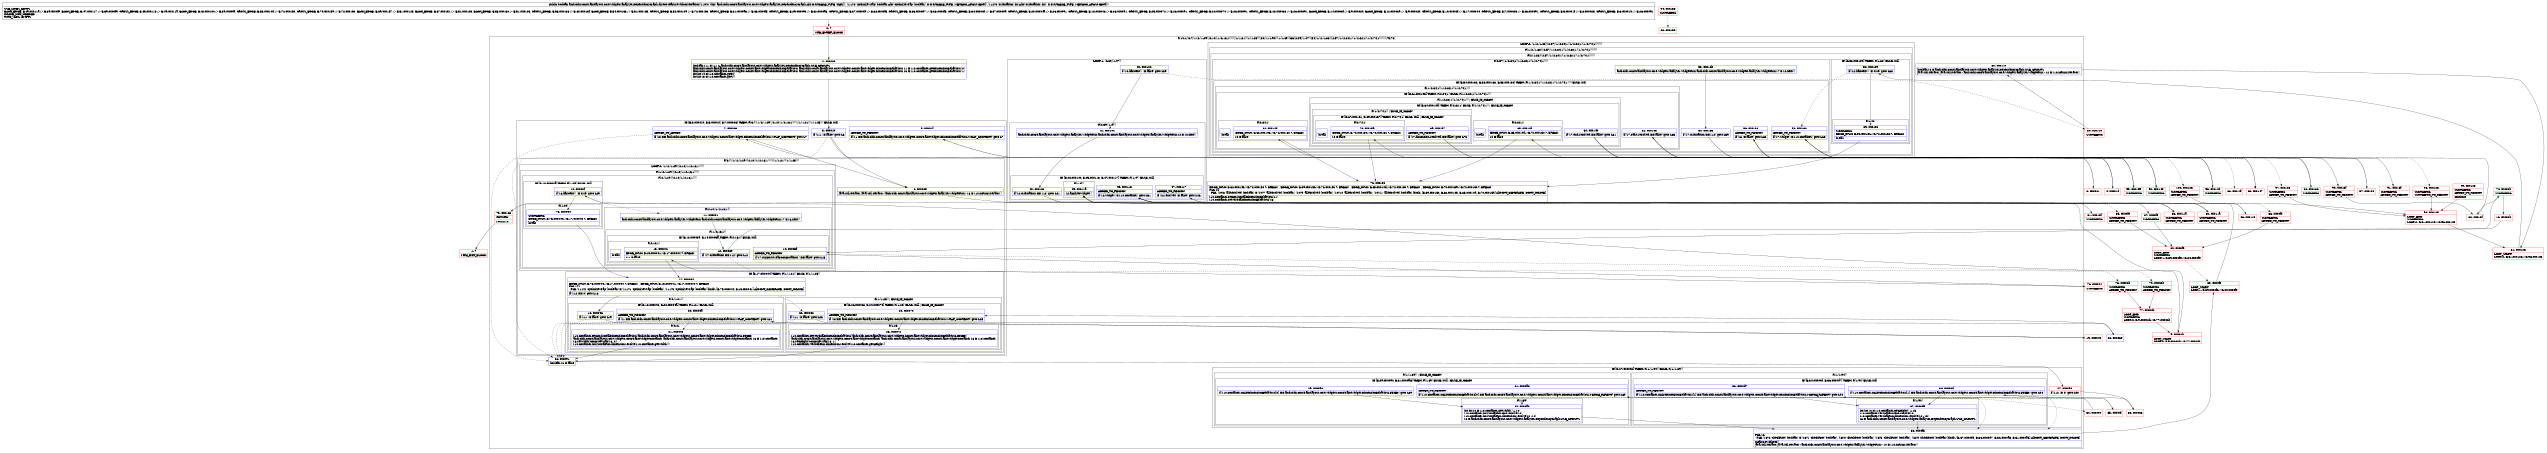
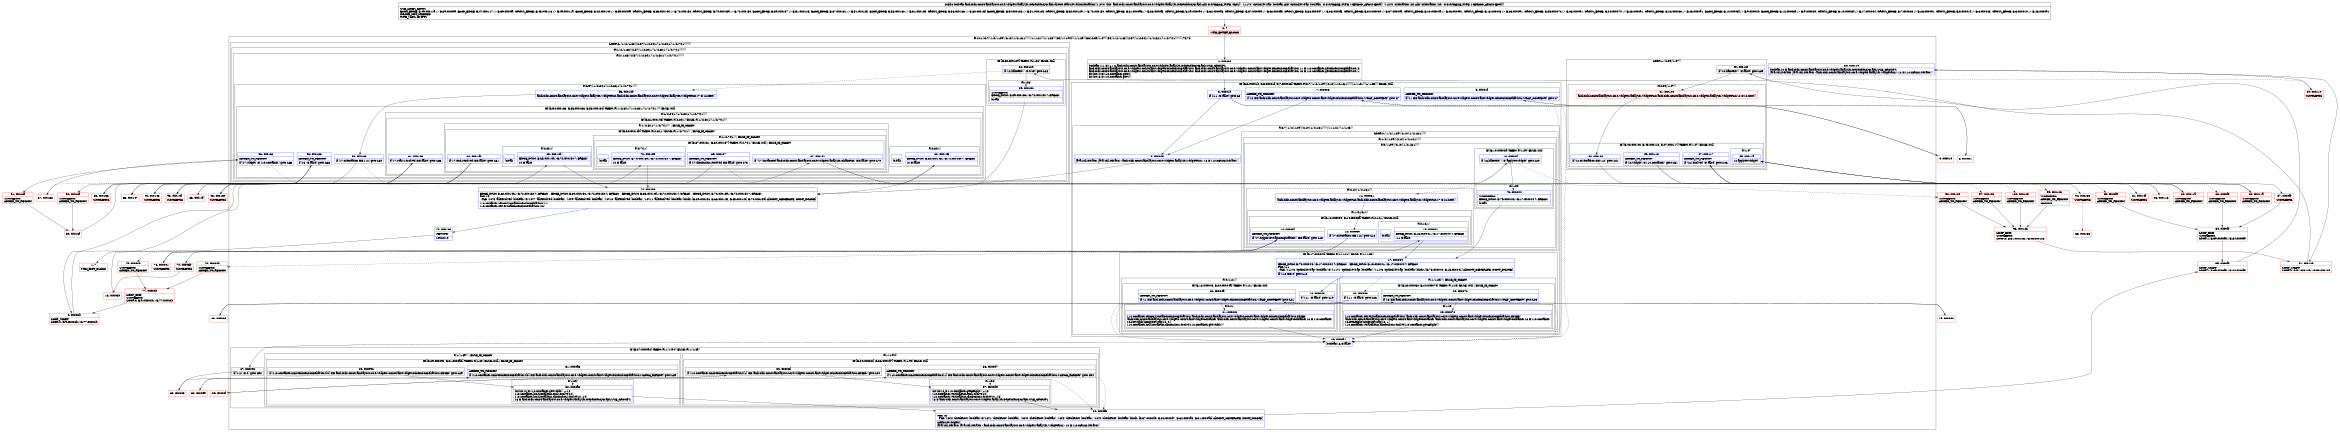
edge "52: 0x0129" -> "58: 0x013c": now "52: 0x0129" -> "53: 0x012b"
node "7: 0x0023": text "ADDED_TO_ADDED" -> "ADDED_TO_REGION"
node "41: 0x0104": color blue -> red
node "67: 0x0151": added
node "10: 0x002f": text "if (r6.hasNext() != true) goto L29" -> "if (r6.hasNext() != applyToWidget) goto L29"
node "98: 0x0125": text "SYNTHETIC_TO_REGION" -> "ADDED_TO_REGION"
edge "42: 0x010c" -> "85: 0x00fe": now "10: 0x002f" -> "85: 0x00fe"
edge "45: 0x0113" -> "83: 0x011a": now "47: 0x0117" -> "83: 0x011a"
edge "39: 0x00fe" -> "45: 0x0113": now "39: 0x00fe" -> "40: 0x0102"
edge "74: 0x003b" -> "60: 0x013f": now "91: 0x013f" -> "60: 0x013f"
node "73: 0x0166": color red -> blue
edge "84: 0x00fe" -> "39: 0x00fe": style dashed -> solid
edge "18: 0x0046" -> "26: 0x0091": now "18: 0x0046" -> "21: 0x004c"
node "23: 0x006e": color blue -> red
node "27: 0x0092": color red -> blue
